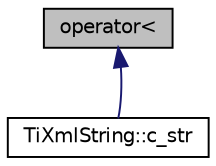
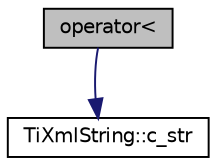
edge "TiXmlString::c_str" -> "operator<": reversed
